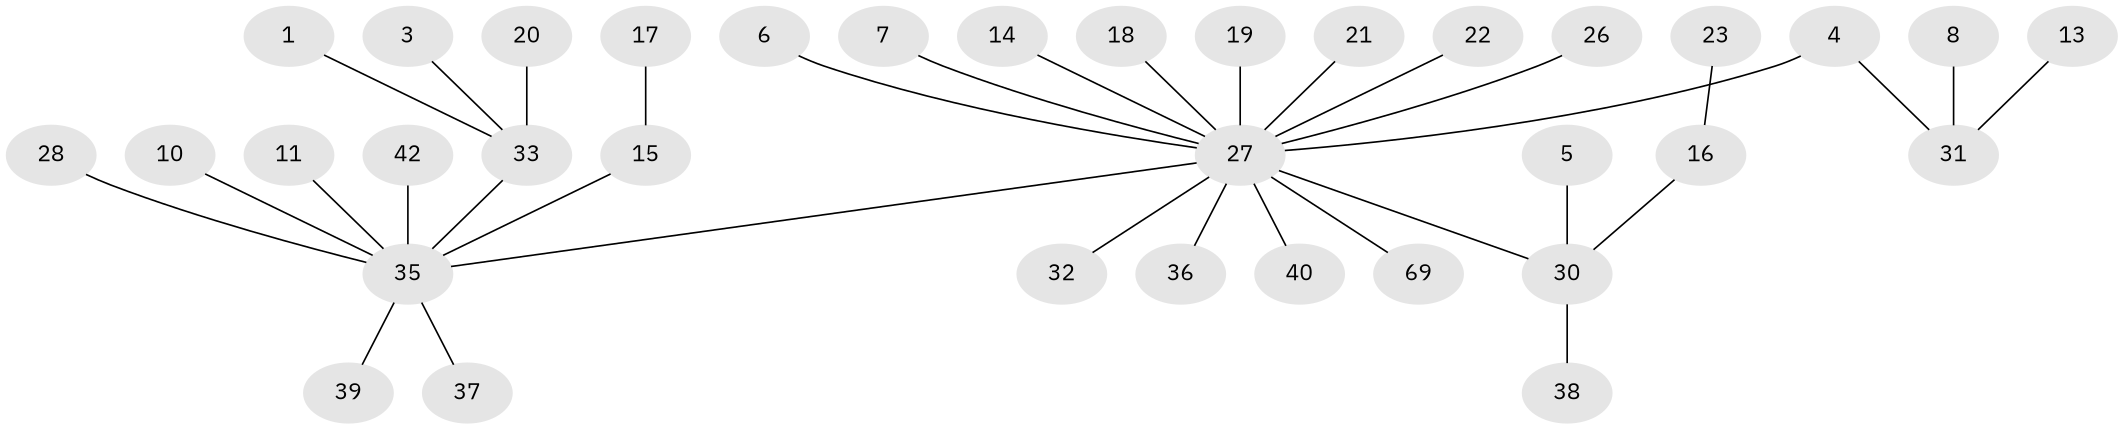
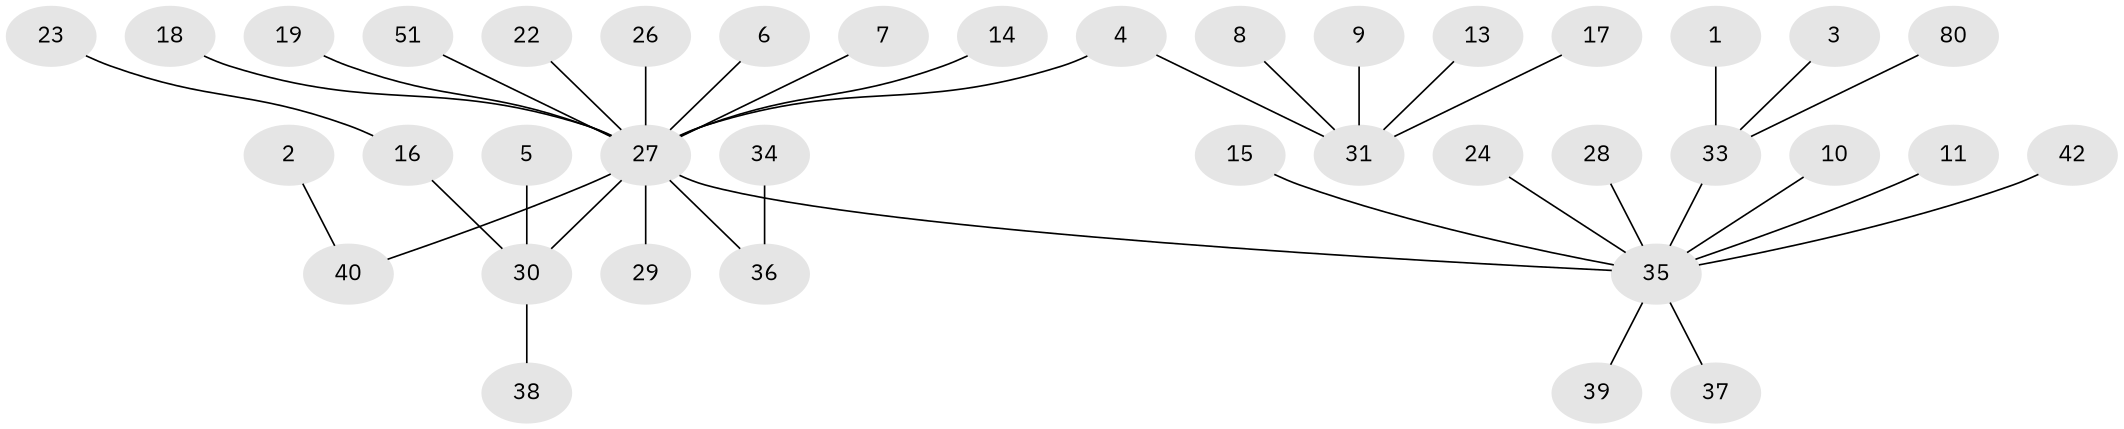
node "20": label "20" -> "80"
node "9": added
node "21": label "21" -> "51"
edge "17" -- "15": now "17" -- "31"
node "2": added
node "34": added
node "24": added
node "32": removed
node "69": label "69" -> "29"
